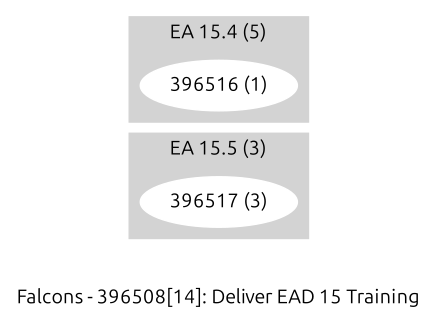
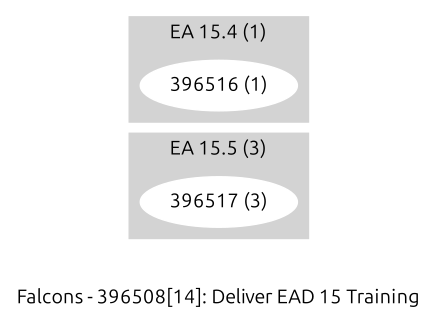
cluster "EA 15.4 (5)": label "EA 15.4 (5)" -> "EA 15.4 (1)"
